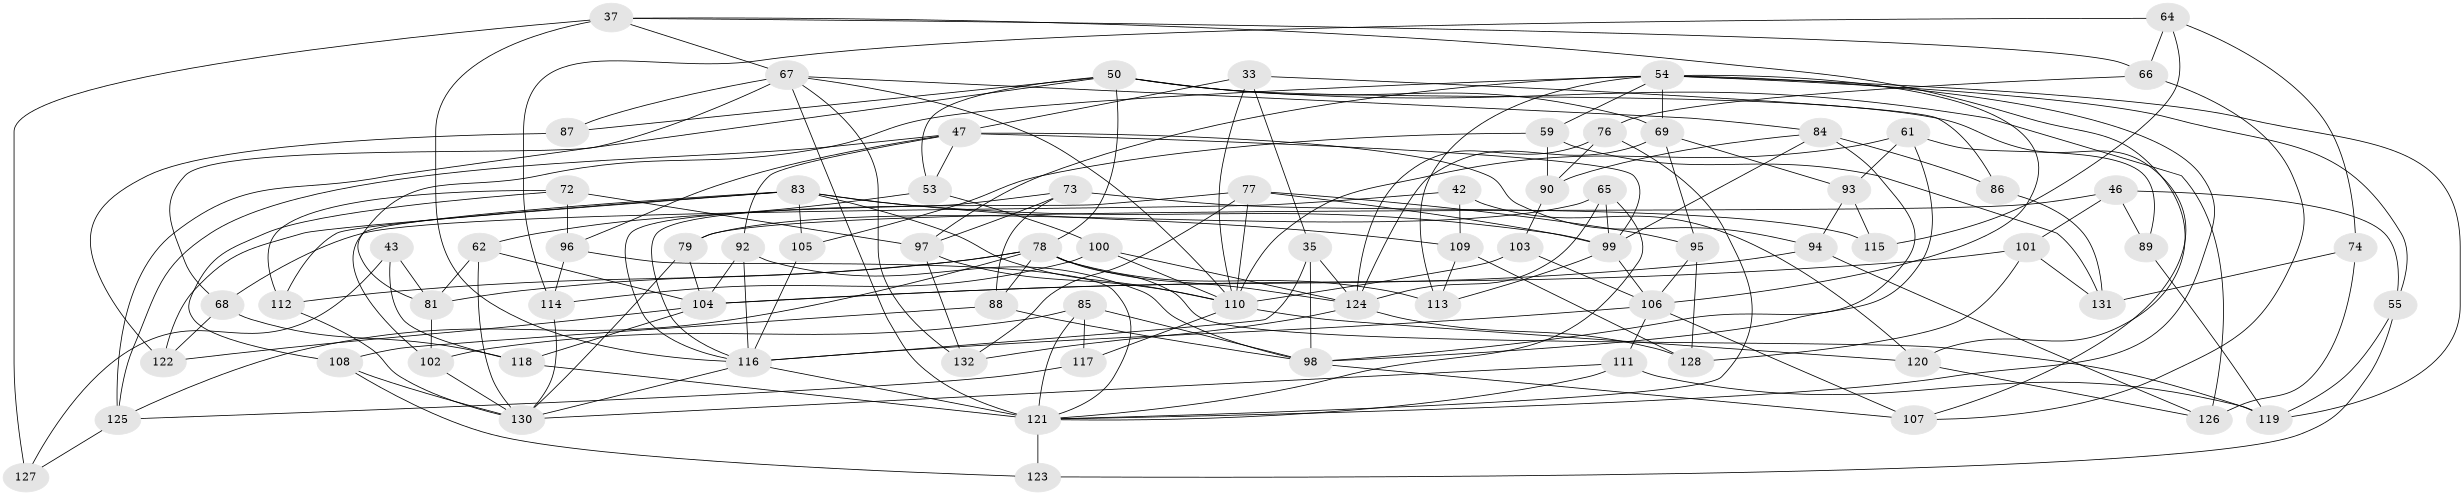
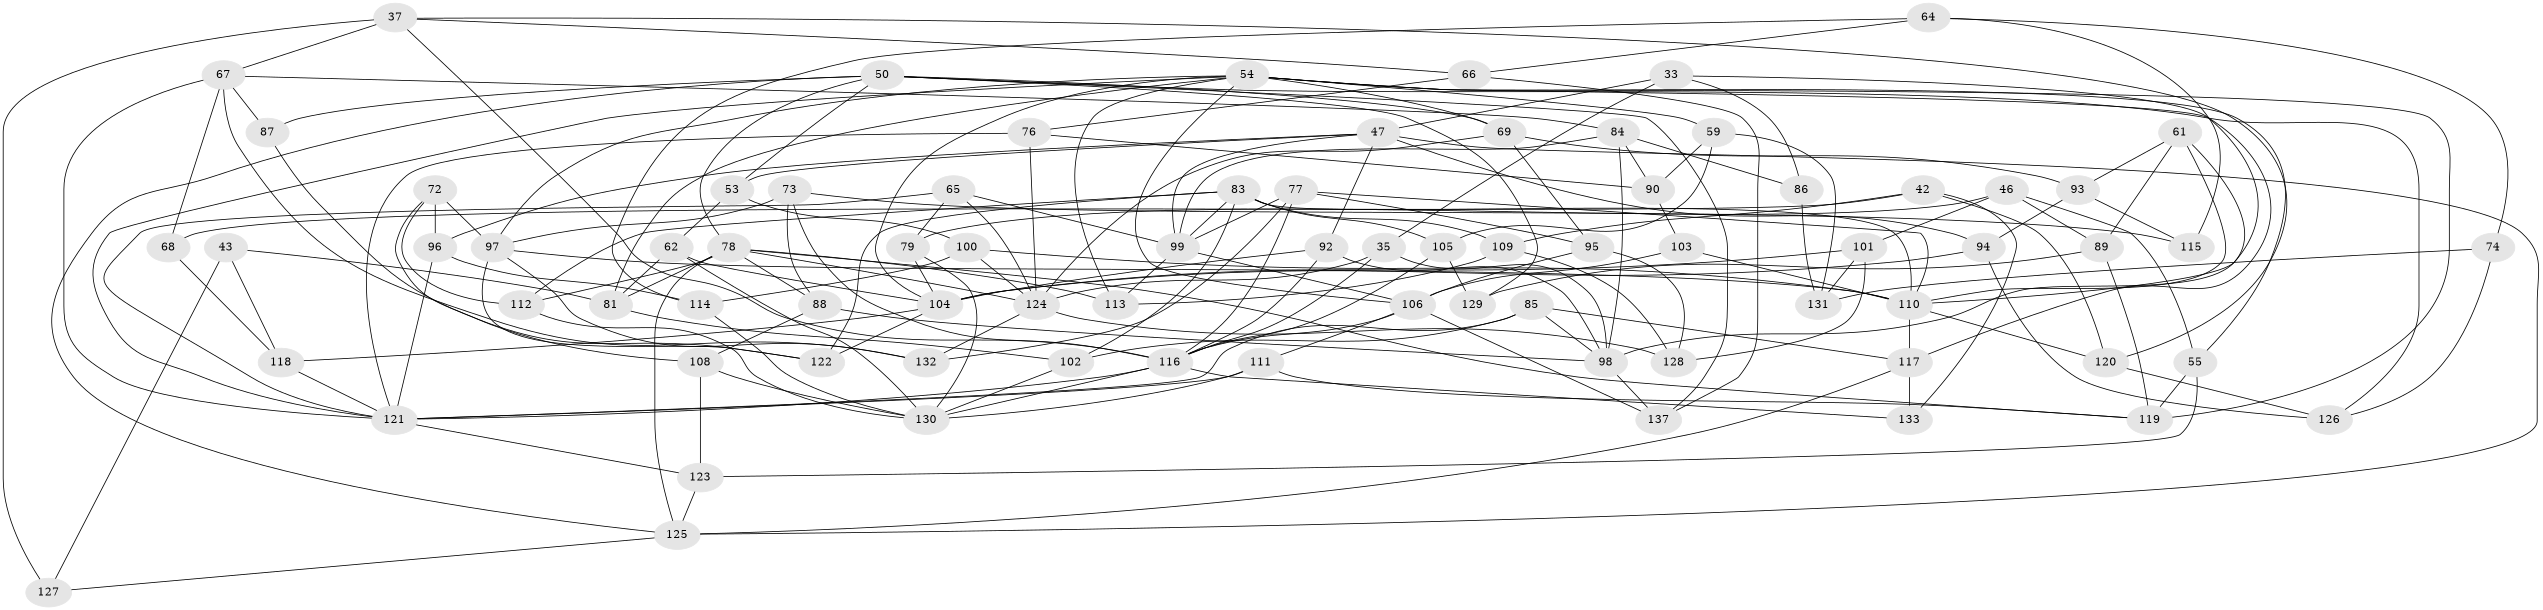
edge "54" -- "104": added
edge "67" -- "110": removed
edge "54" -- "117": added
node "129": added
edge "68" -- "122": now "97" -- "122"
node "133": added
node "107": label "107" -> "137"
edge "123" -- "125": added
